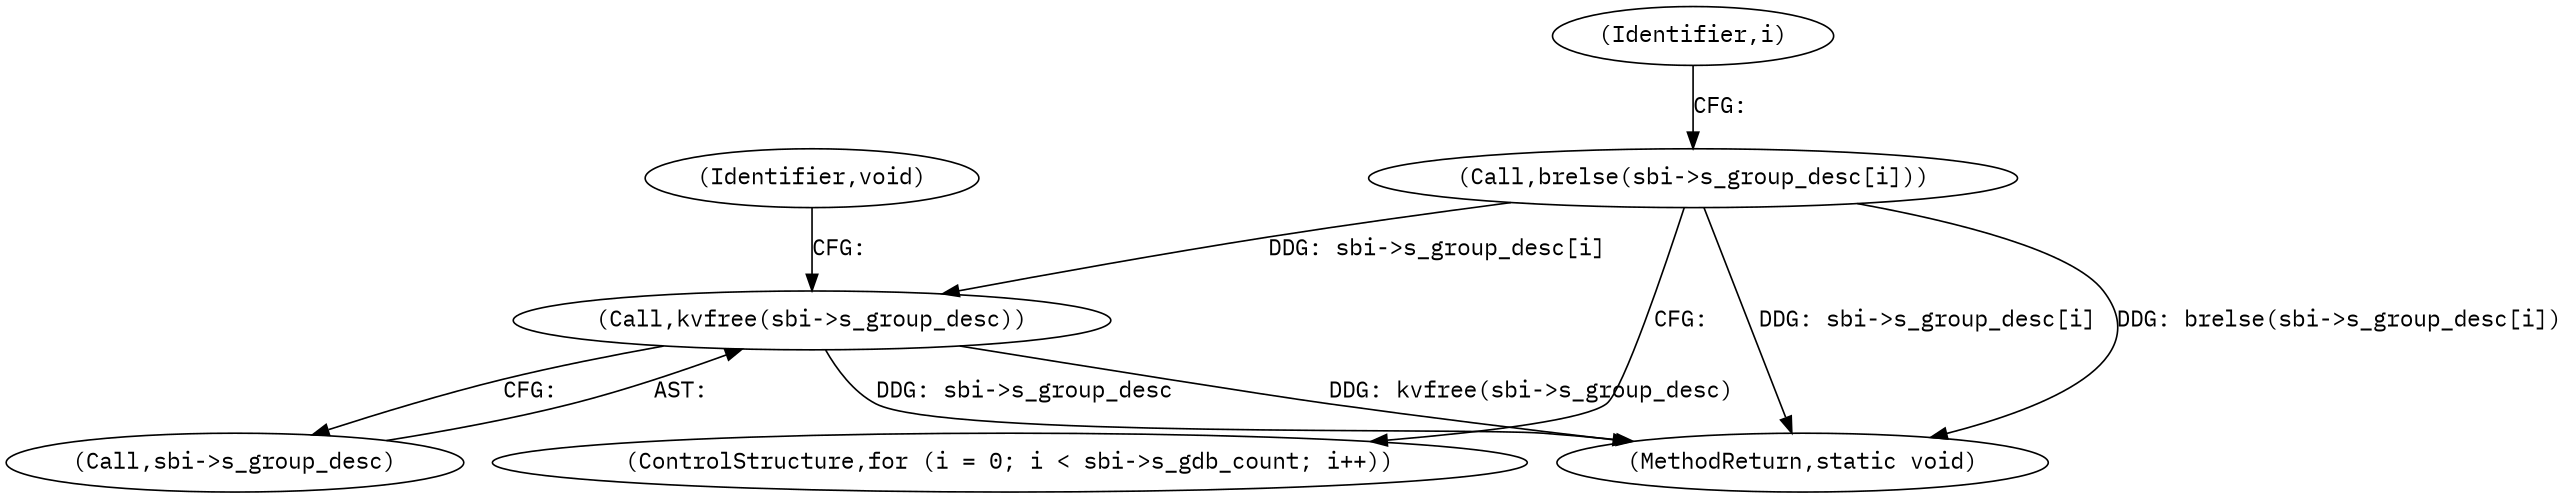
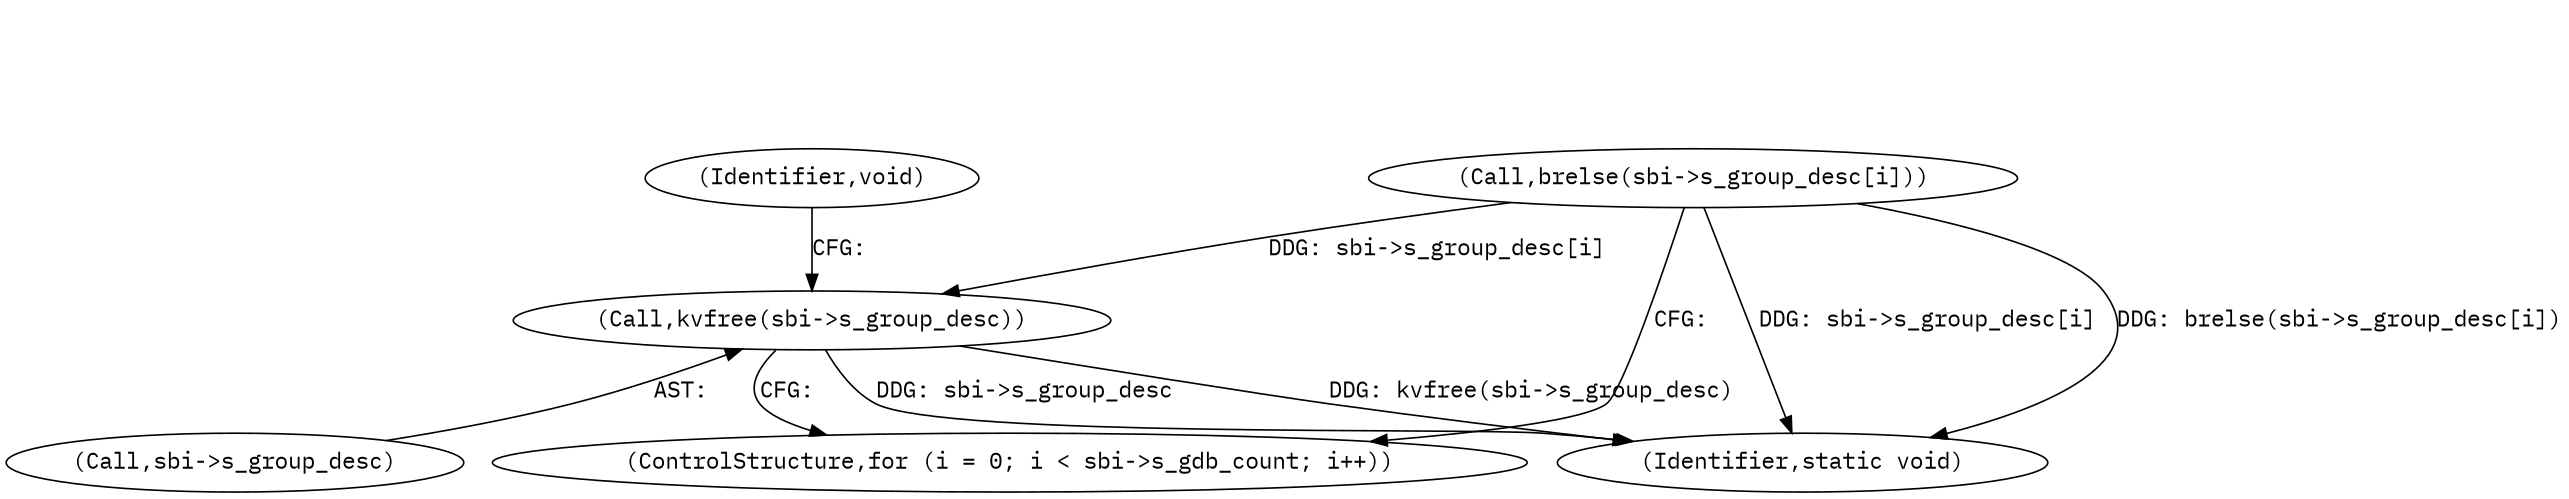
node "(Identifier,i)": removed
edge "(Call,kvfree(sbi->s_group_desc))" -> "(Call,sbi->s_group_desc)": now "(Call,kvfree(sbi->s_group_desc))" -> "(ControlStructure,for (i = 0; i < sbi->s_gdb_count; i++))"
node "(MethodReturn,static void)": label "(MethodReturn,static void)" -> "(Identifier,static void)"
